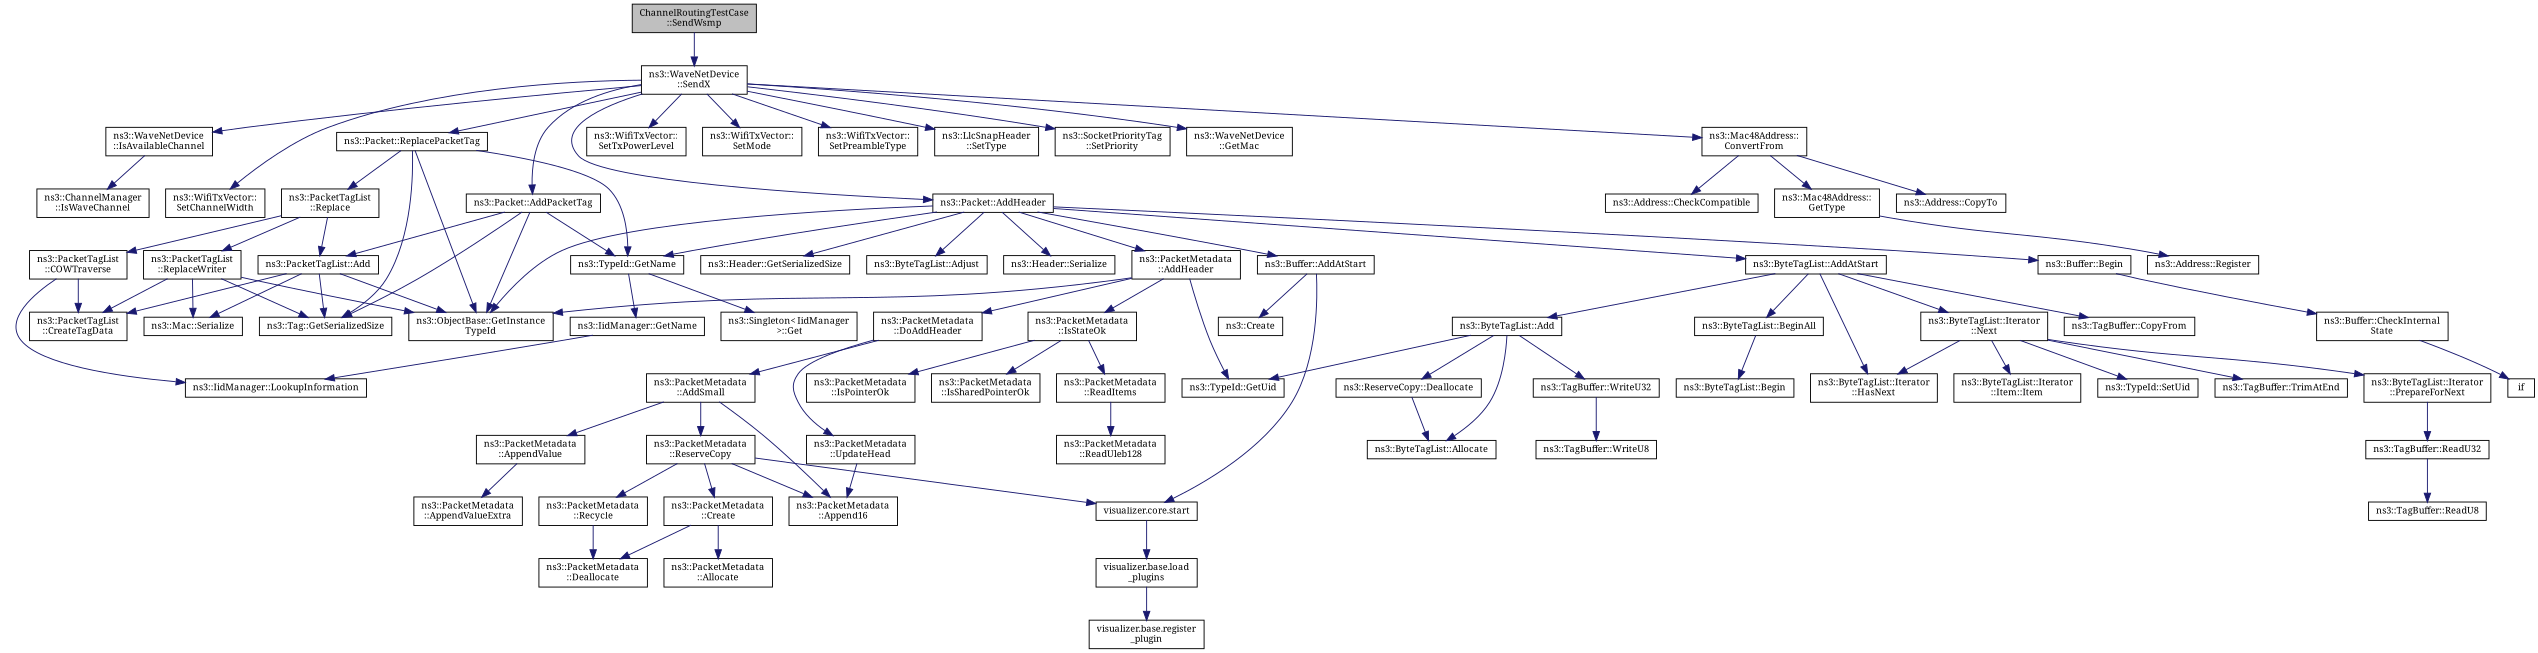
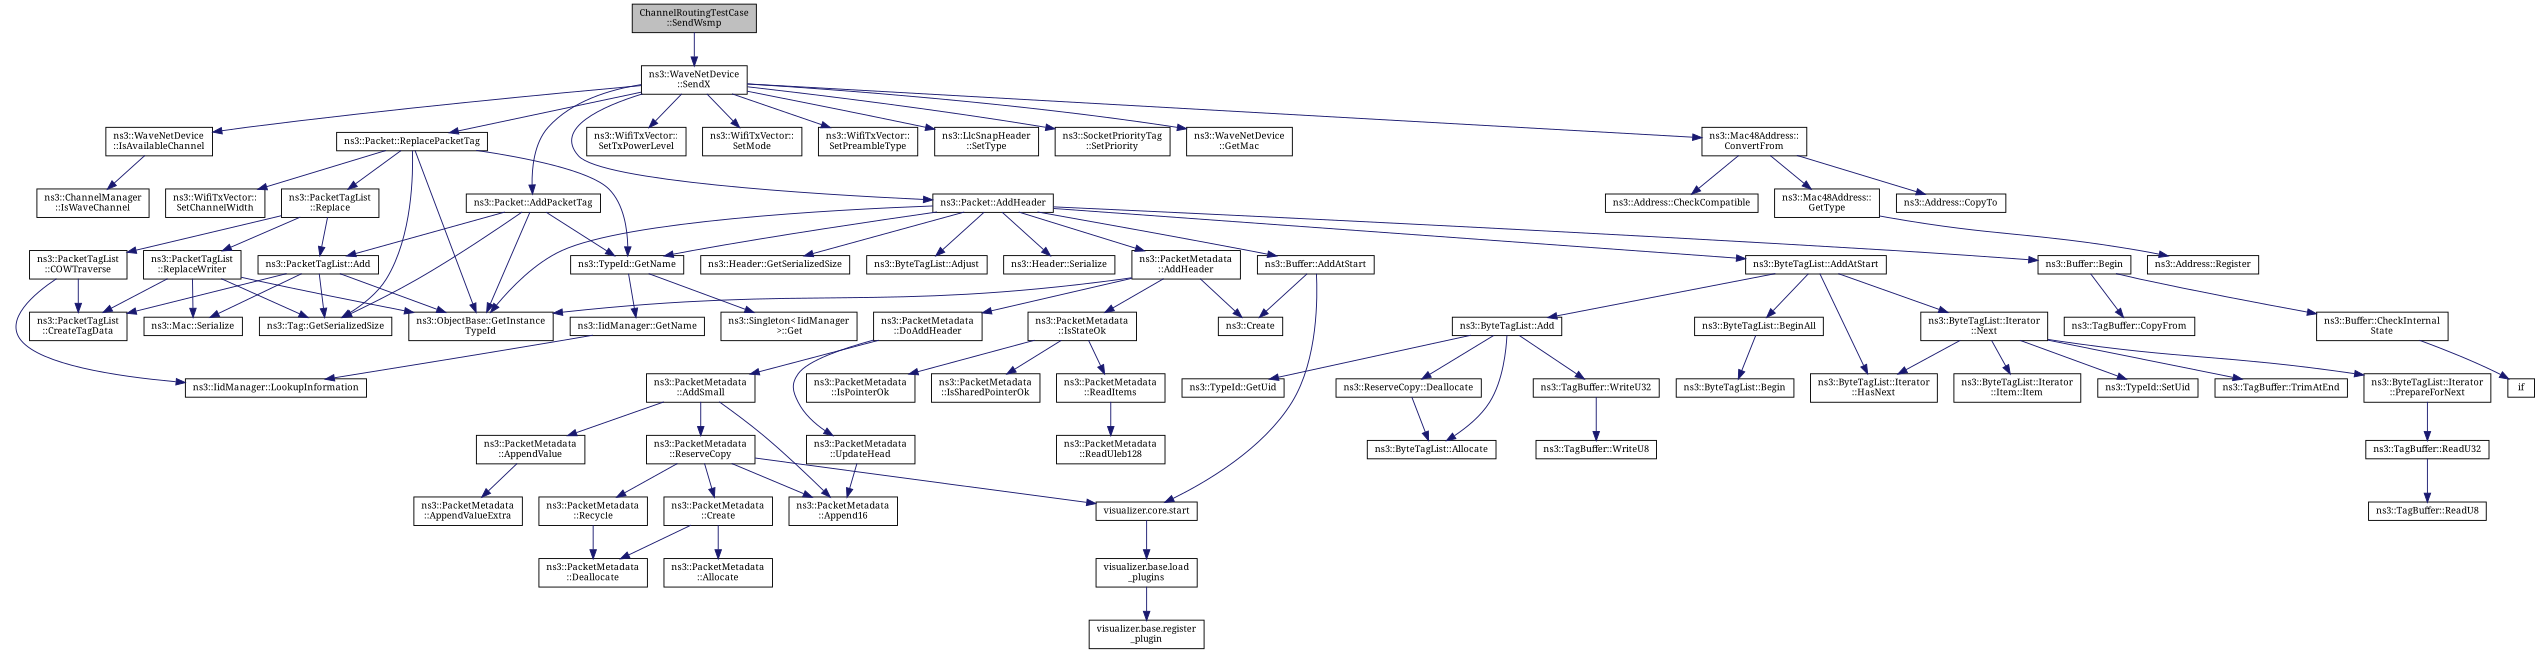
edge "ns3::WaveNetDevice ::SendX" -> "ns3::WifiTxVector:: SetChannelWidth": now "ns3::Packet::ReplacePacketTag" -> "ns3::WifiTxVector:: SetChannelWidth"
edge "ns3::ByteTagList::AddAtStart" -> "ns3::TagBuffer::CopyFrom": now "ns3::Buffer::Begin" -> "ns3::TagBuffer::CopyFrom"
edge "ns3::PacketMetadata ::AddHeader" -> "ns3::TypeId::GetUid": now "ns3::PacketMetadata ::AddHeader" -> "ns3::Create"
